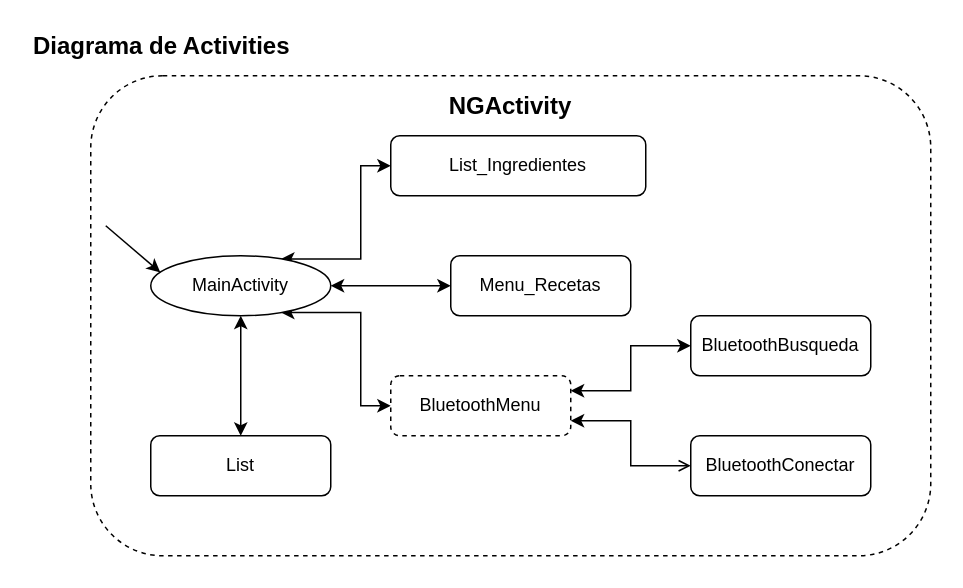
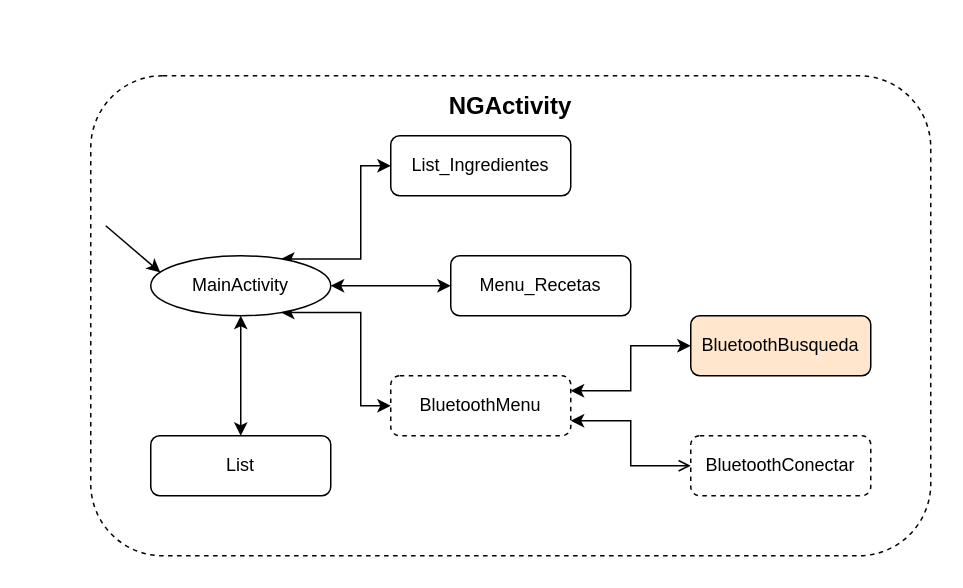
node "Diagrama de Activities": removed
node "List_Ingredientes": size 255x60 -> 180x60
node "BluetoothBusqueda": fillcolor #ffffff -> #ffe6cc
node "BluetoothConectar": style solid -> dashed
